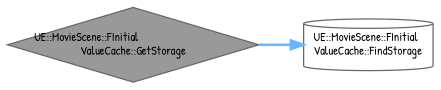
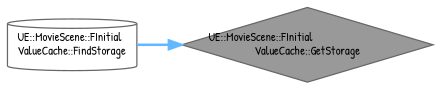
edge "UE::MovieScene::FInitial ValueCache::GetStorage" -> "UE::MovieScene::FInitial ValueCache::FindStorage": reversed
